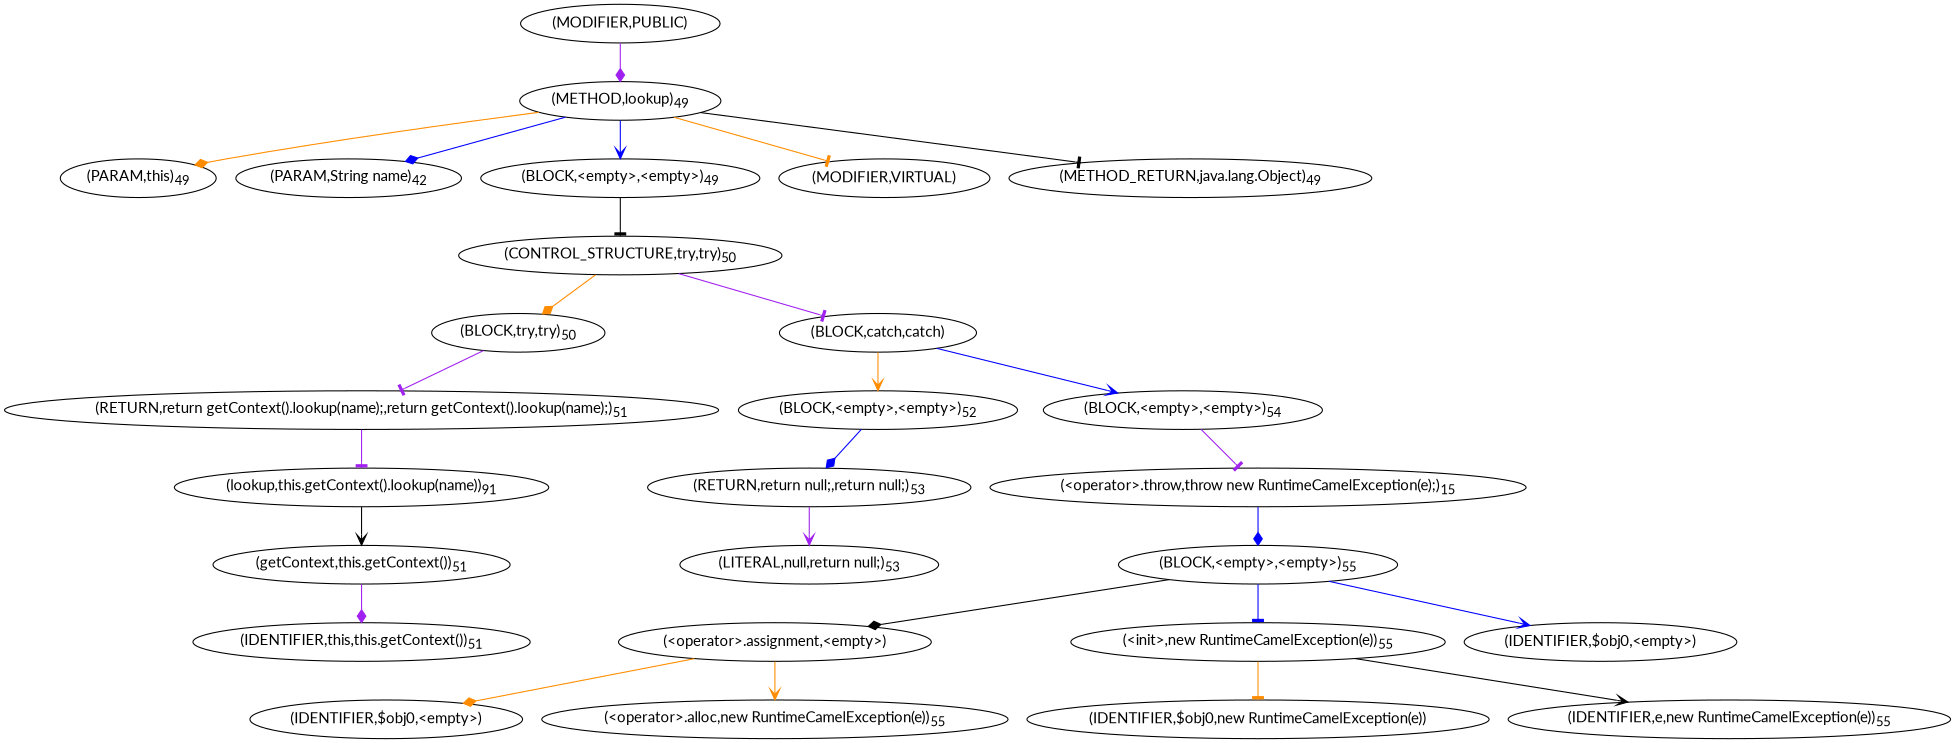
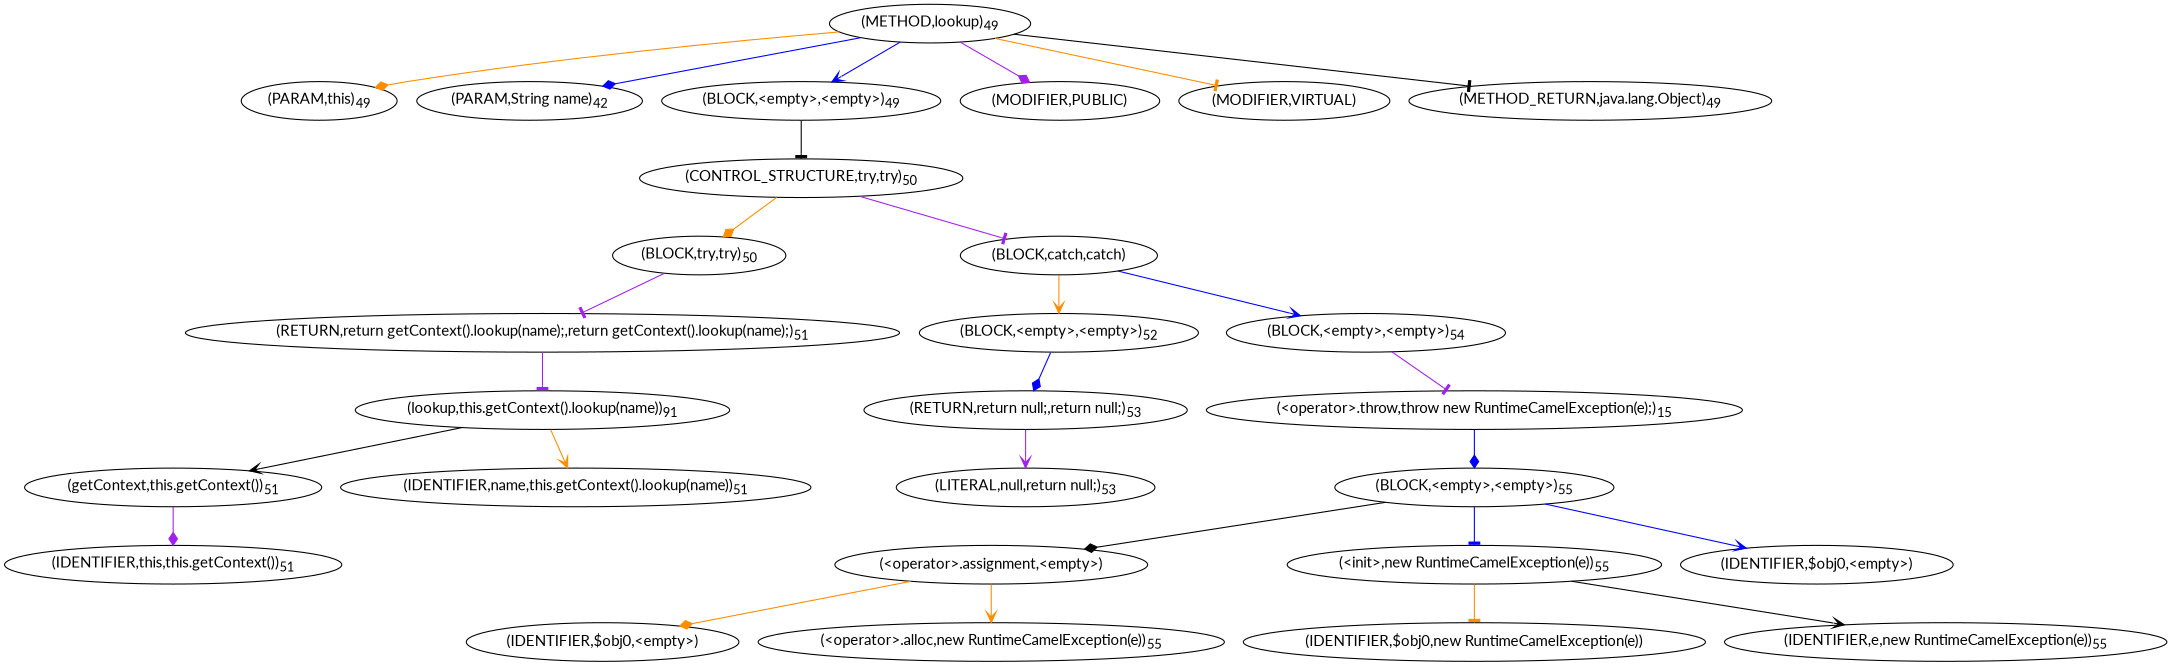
edge "(MODIFIER,PUBLIC)" -> "(METHOD,lookup)": reversed
node "(IDENTIFIER,name,this.getContext().lookup(name))": added
